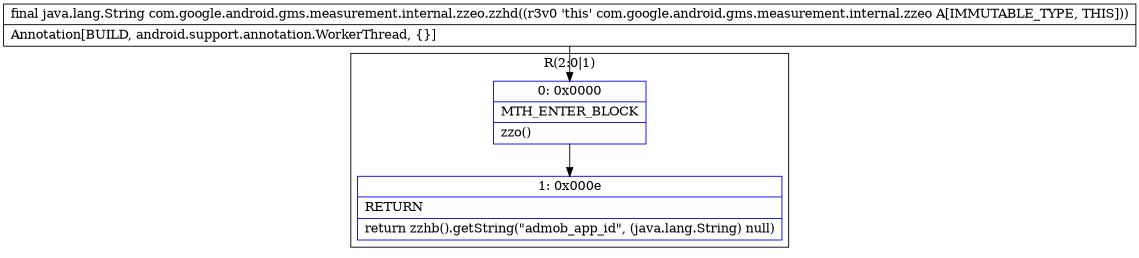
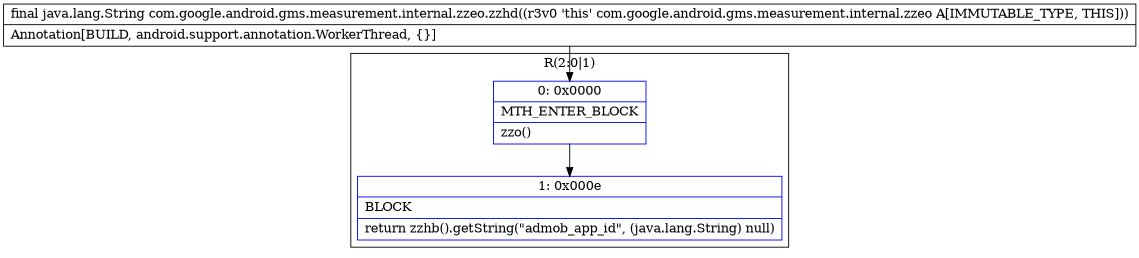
node "1: 0x000e": text "RETURN" -> "BLOCK"
